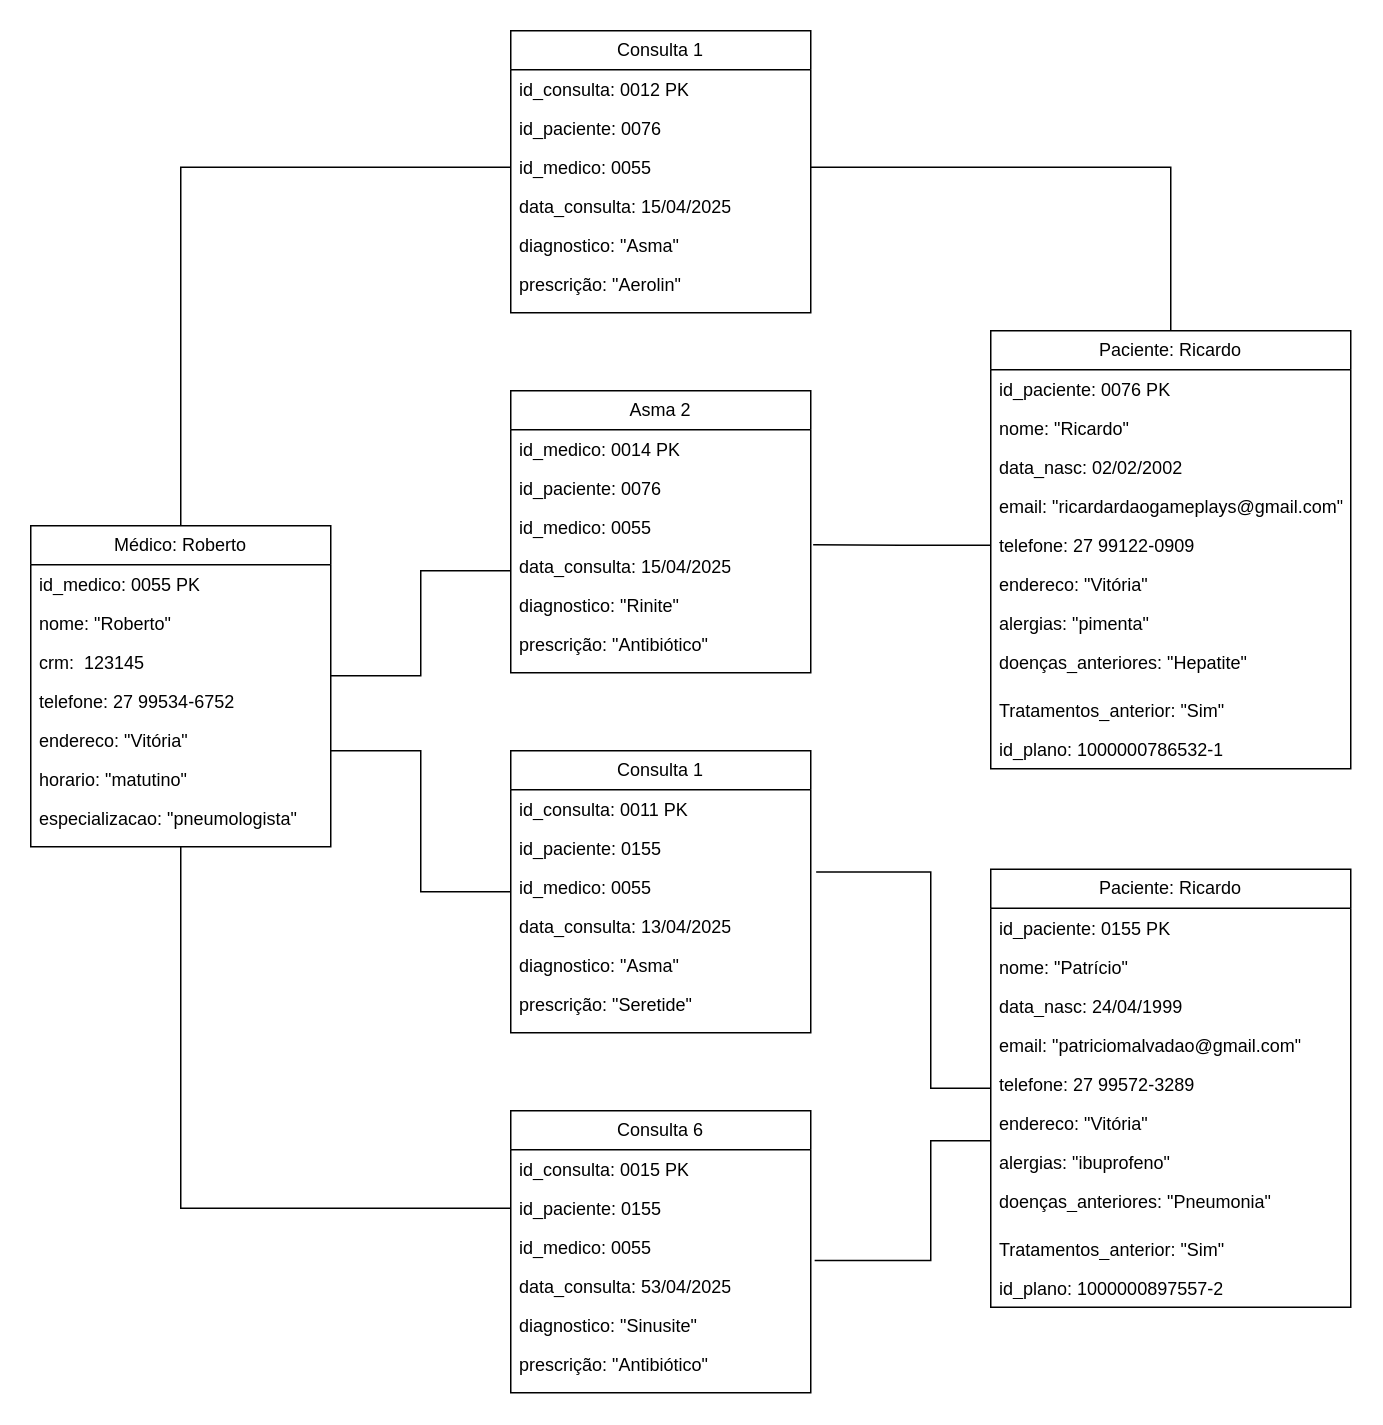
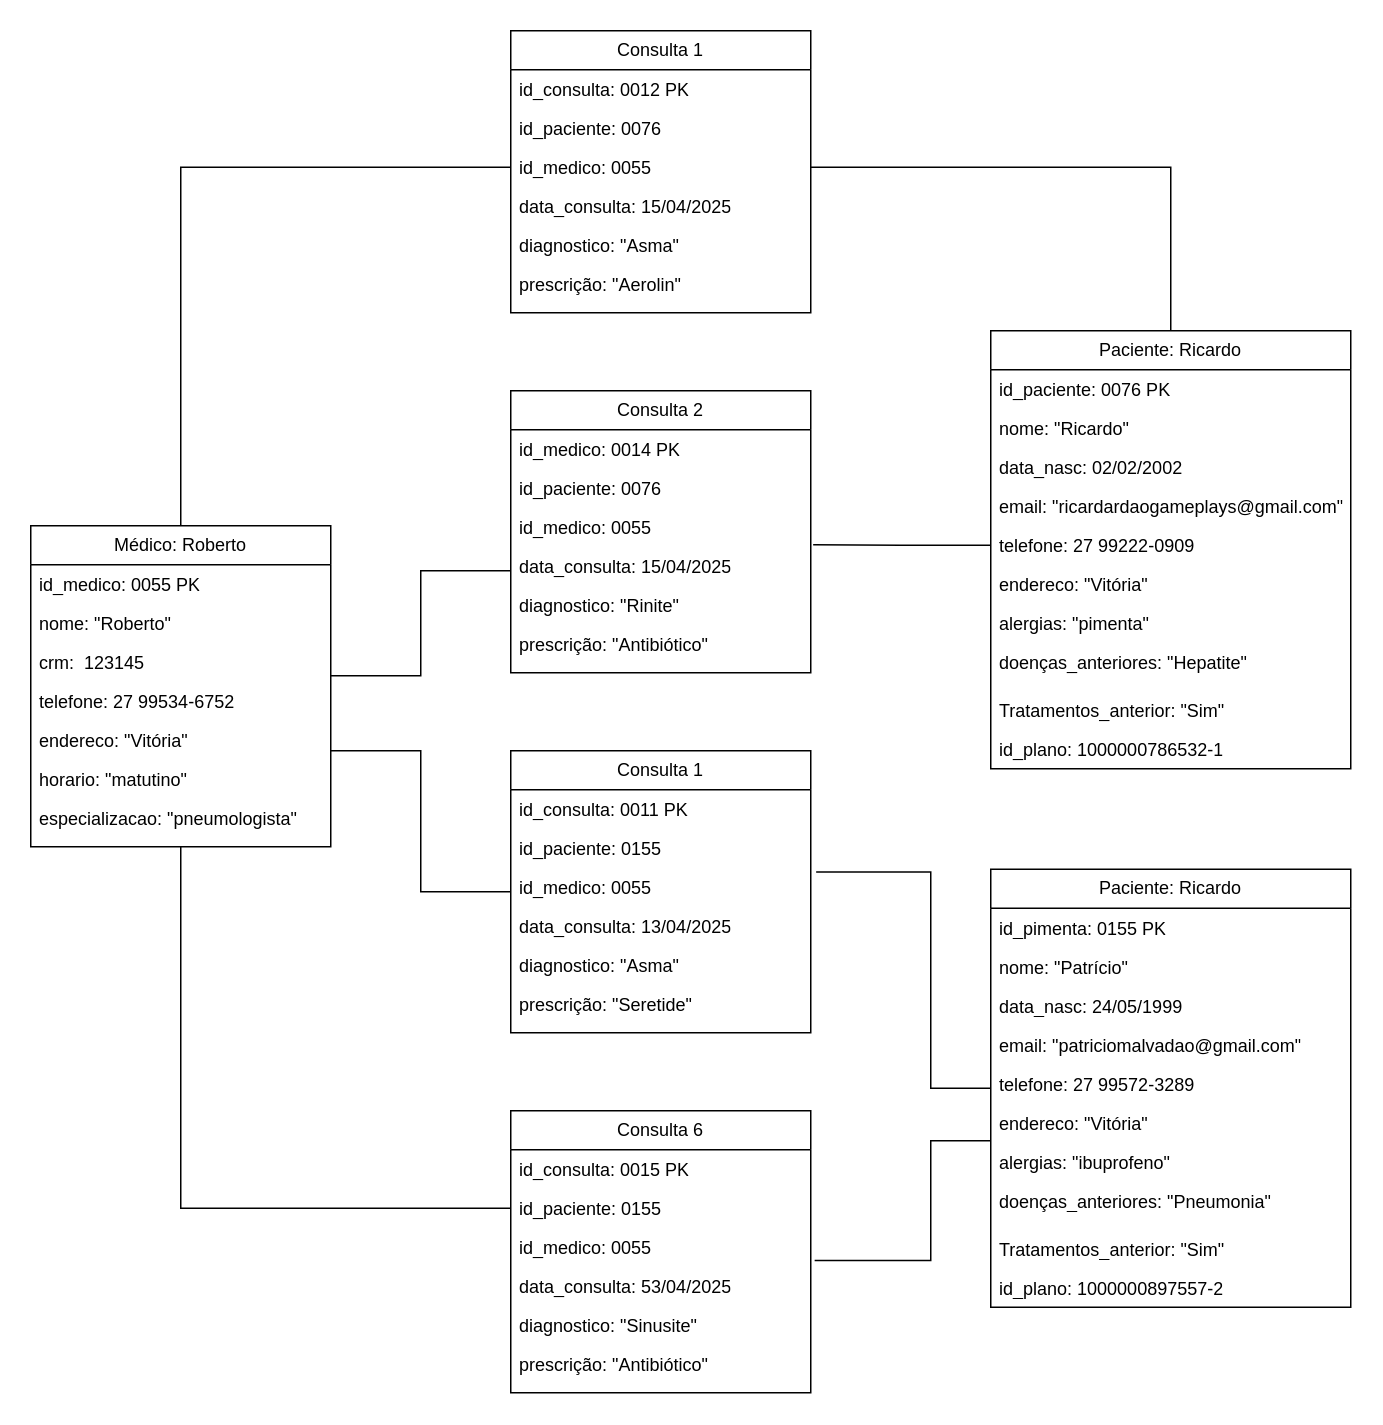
node "Asma 2": label "Asma 2" -> "Consulta 2"
node "telefone: 27 99122-0909": label "telefone: 27 99122-0909" -> "telefone: 27 99222-0909"
node "id_paciente: 0155 PK": label "id_paciente: 0155 PK" -> "id_pimenta: 0155 PK"
node "data_nasc: 24/04/1999": label "data_nasc: 24/04/1999" -> "data_nasc: 24/05/1999"
